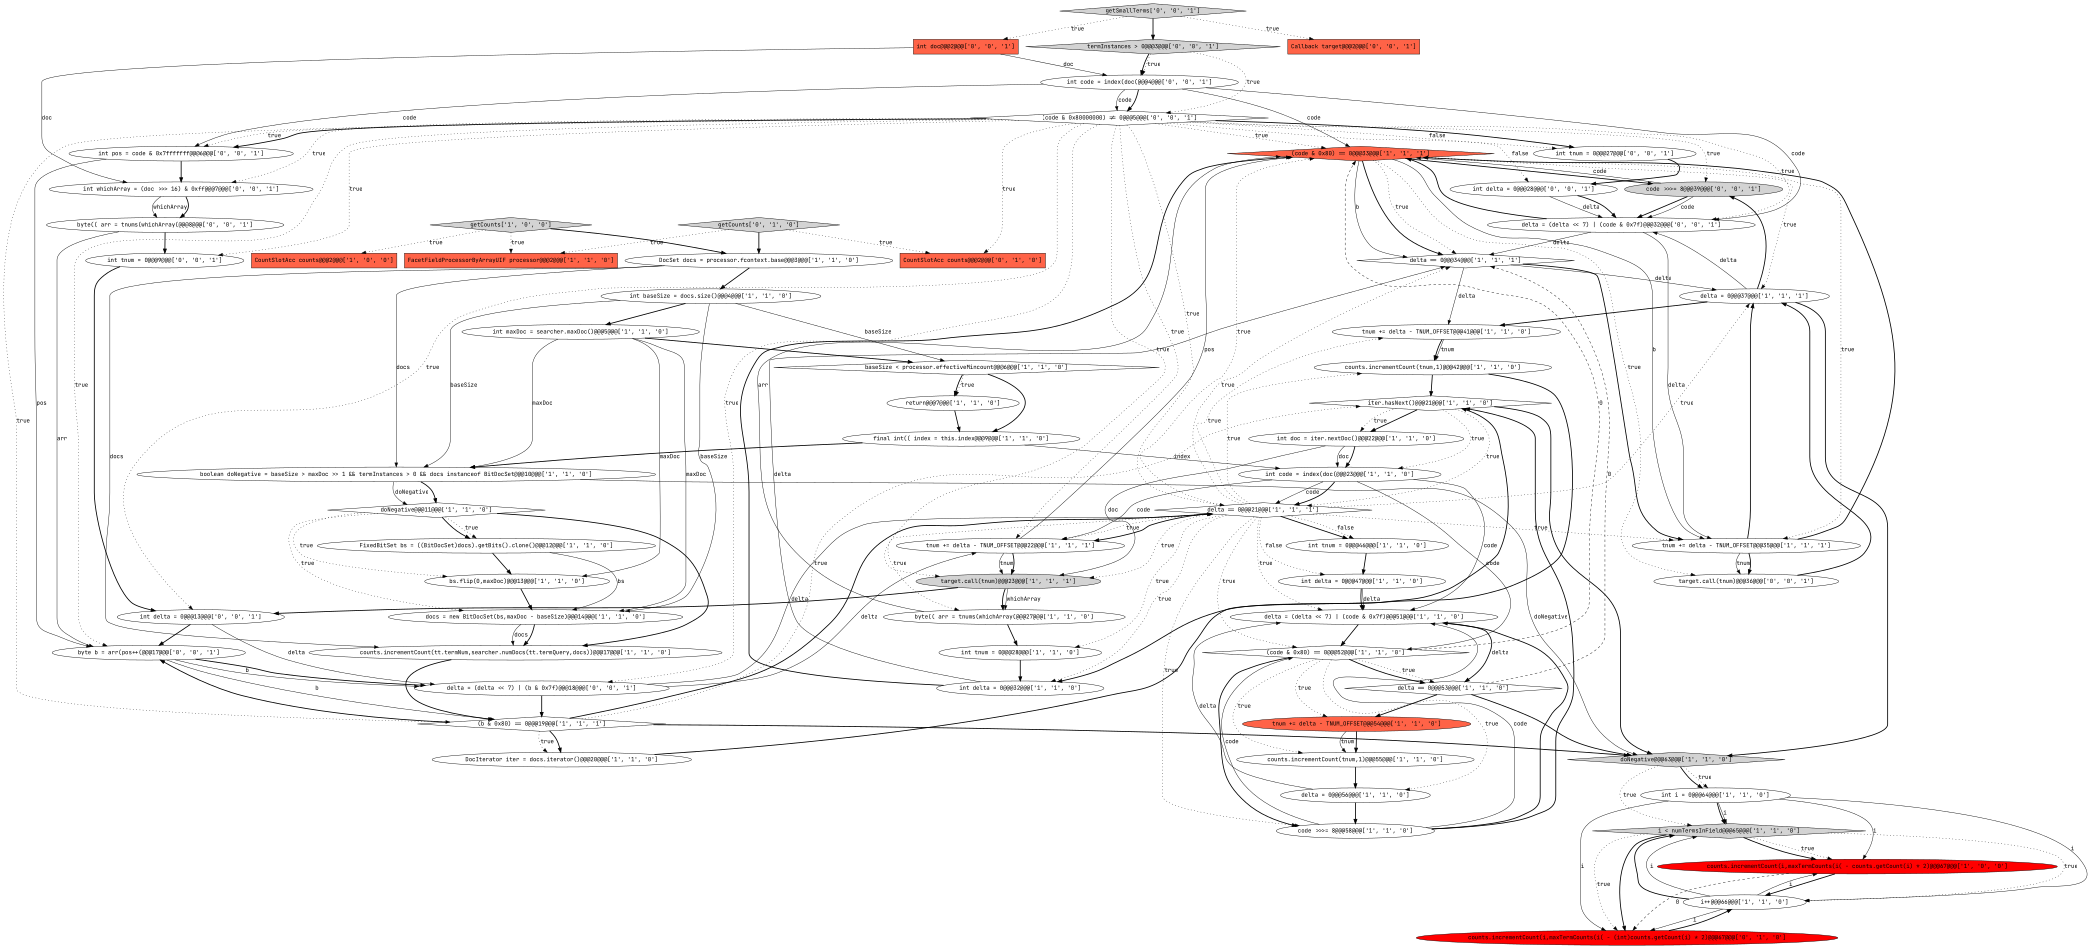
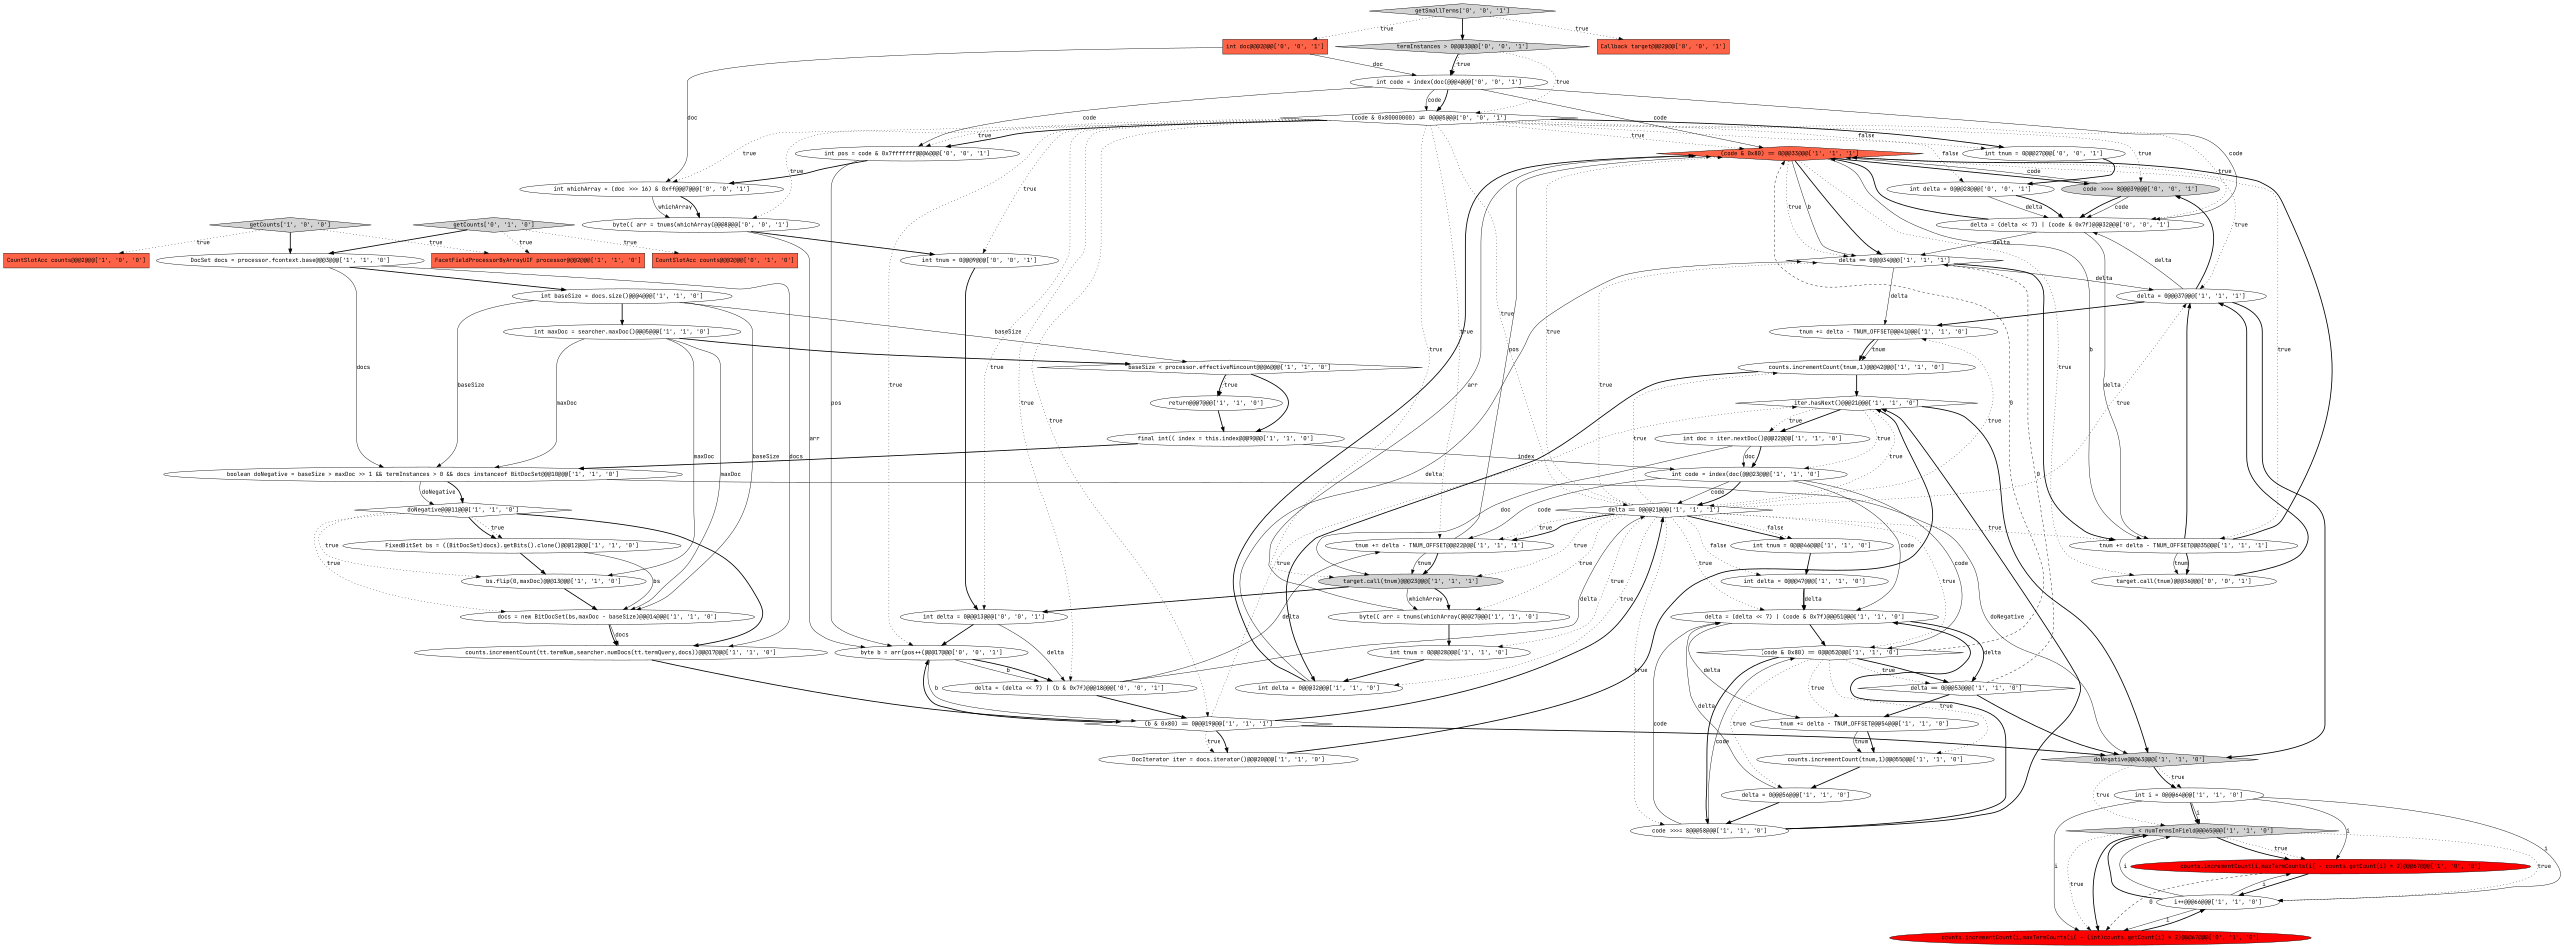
edge "(code & 0x80000000) != 0@@@5@@@['0', '0', '1']" -> "CountSlotAcc counts@@@2@@@['0', '1', '0']": now "(code & 0x80000000) != 0@@@5@@@['0', '0', '1']" -> "byte(( arr = tnums(whichArray(@@@8@@@['0', '0', '1']"
edge "delta = (delta << 7) | (code & 0x7f)@@@51@@@['1', '1', '0']" -> "tnum += delta - TNUM_OFFSET@@@54@@@['1', '1', '0']": added, label "delta"
node "tnum += delta - TNUM_OFFSET@@@54@@@['1', '1', '0']": fillcolor tomato -> white
